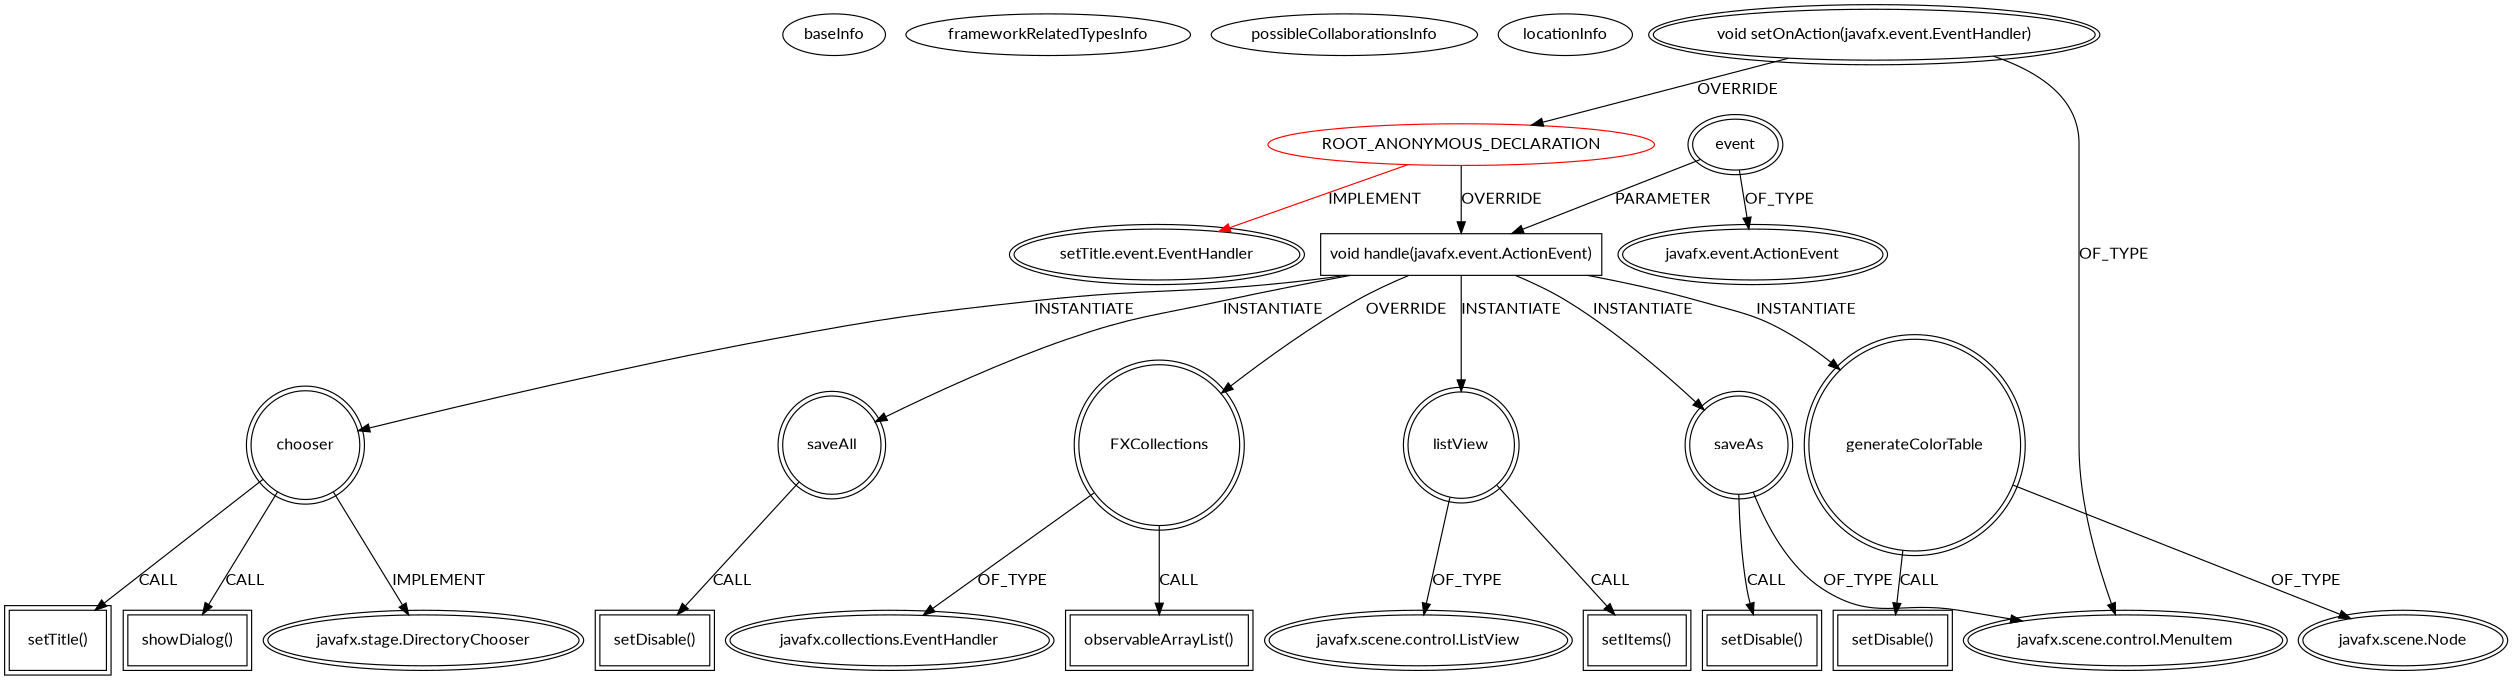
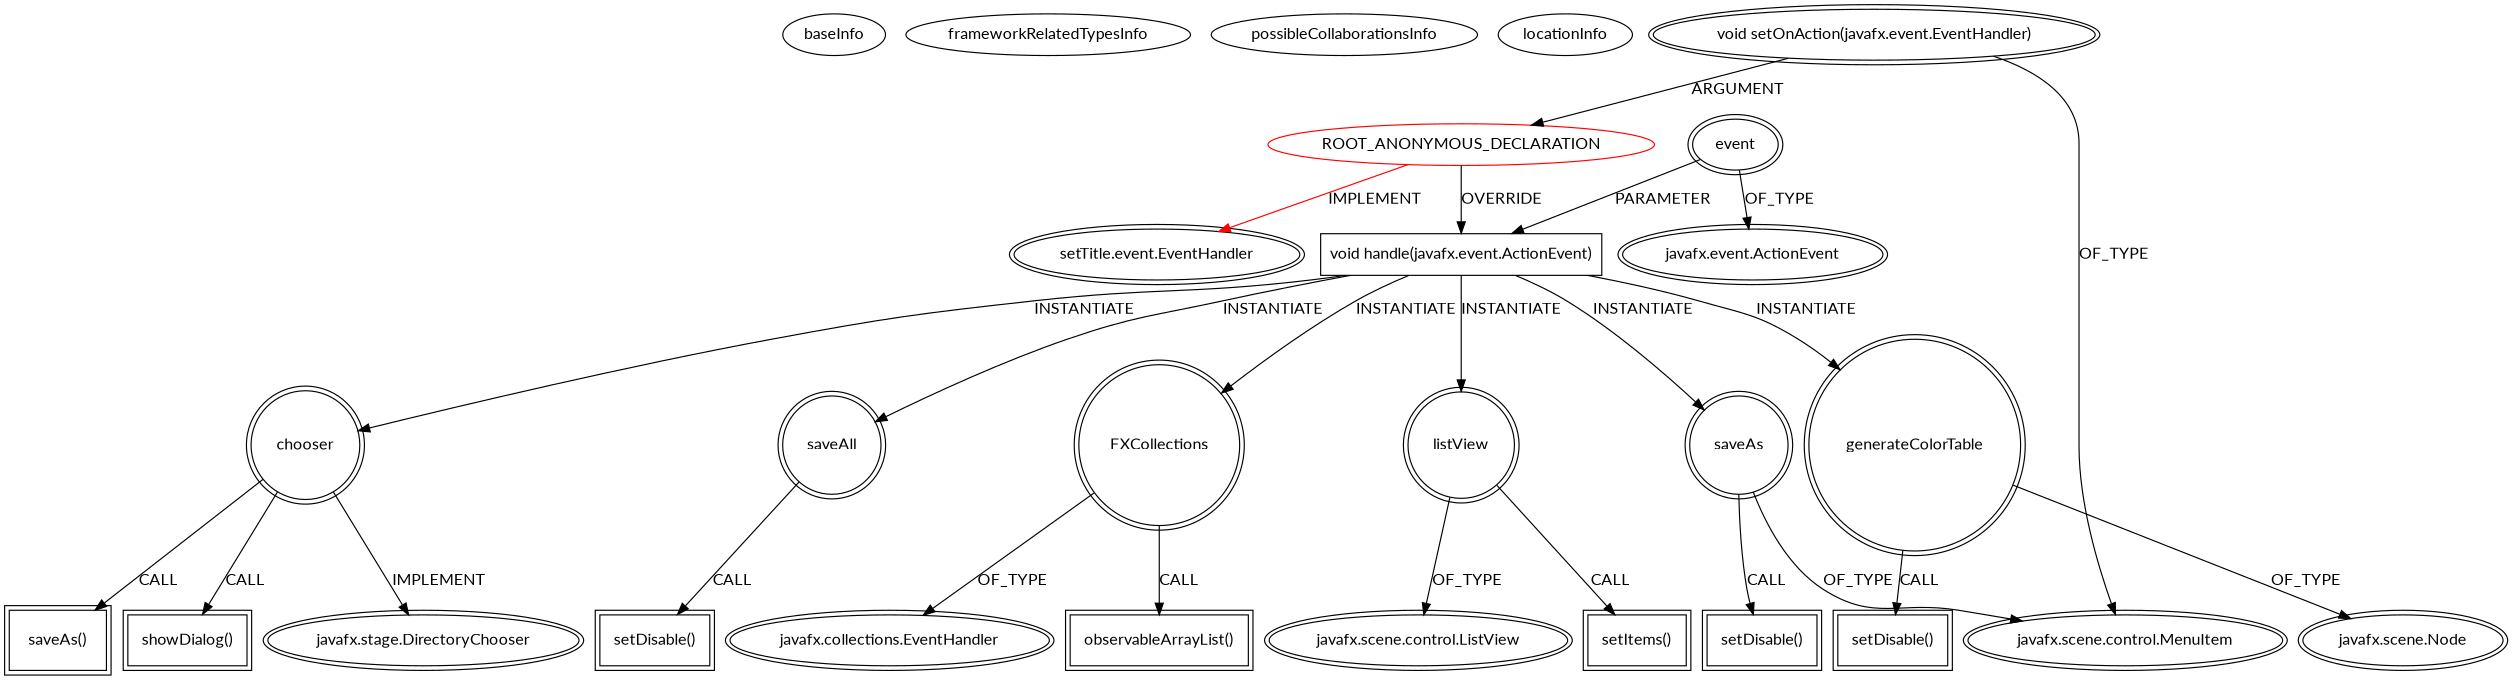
edge "void setOnAction(javafx.event.EventHandler)" -> "ROOT_ANONYMOUS_DECLARATION": label "OVERRIDE" -> "ARGUMENT"
edge "void handle(javafx.event.ActionEvent)" -> "FXCollections": label "OVERRIDE" -> "INSTANTIATE"
node "setTitle()": label "setTitle()" -> "saveAs()"
